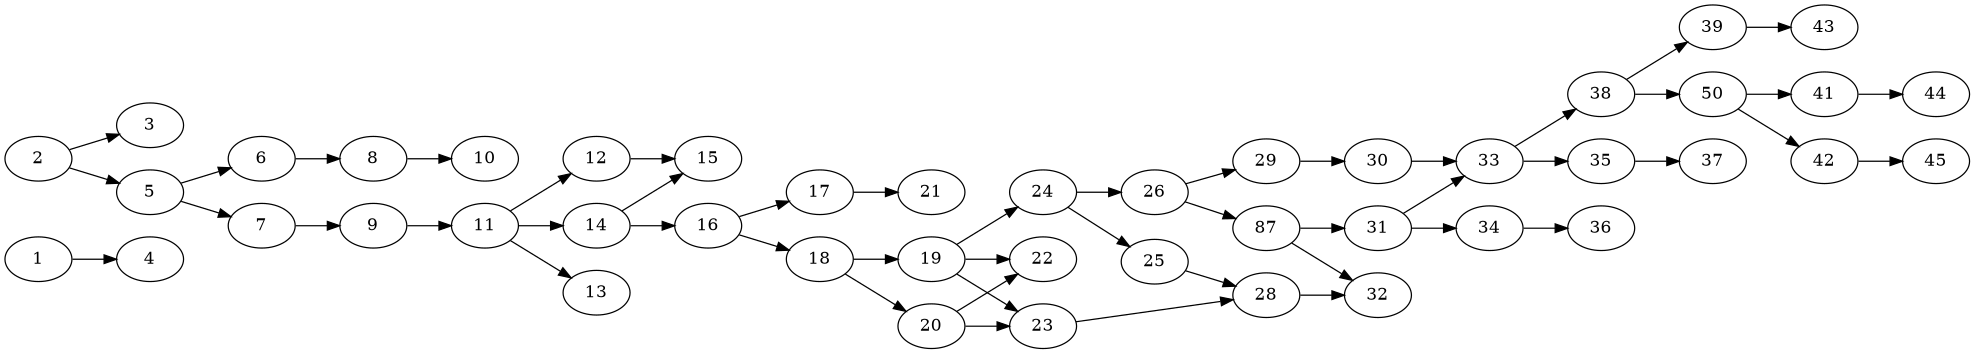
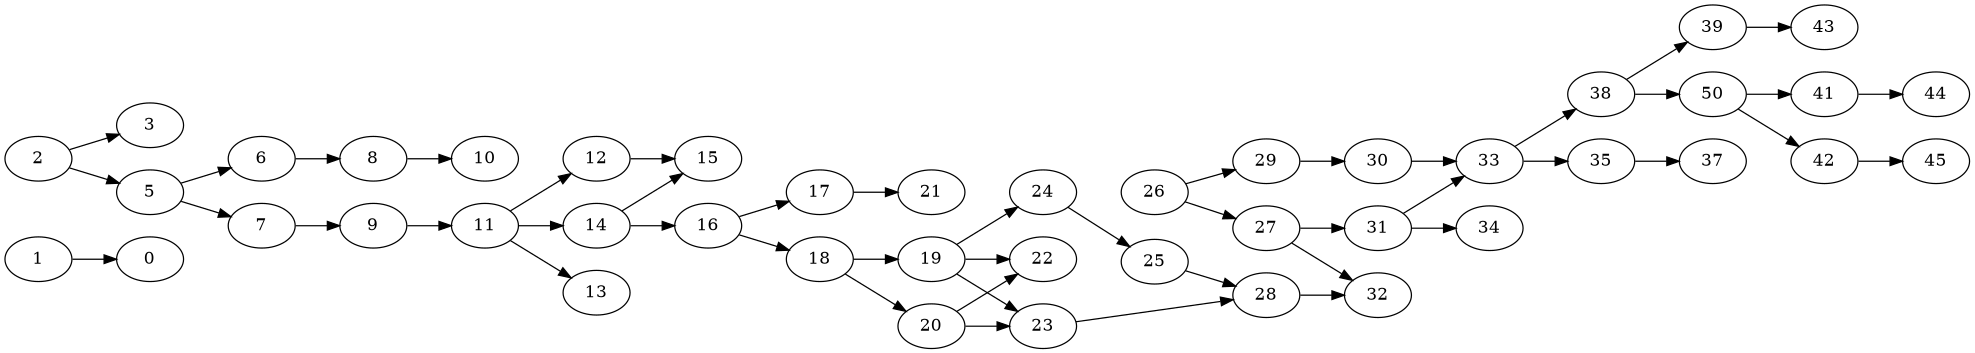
edge "24" -> "26": removed
node "87": label "87" -> "27"
node "36": removed
node "4": label "4" -> "0"
